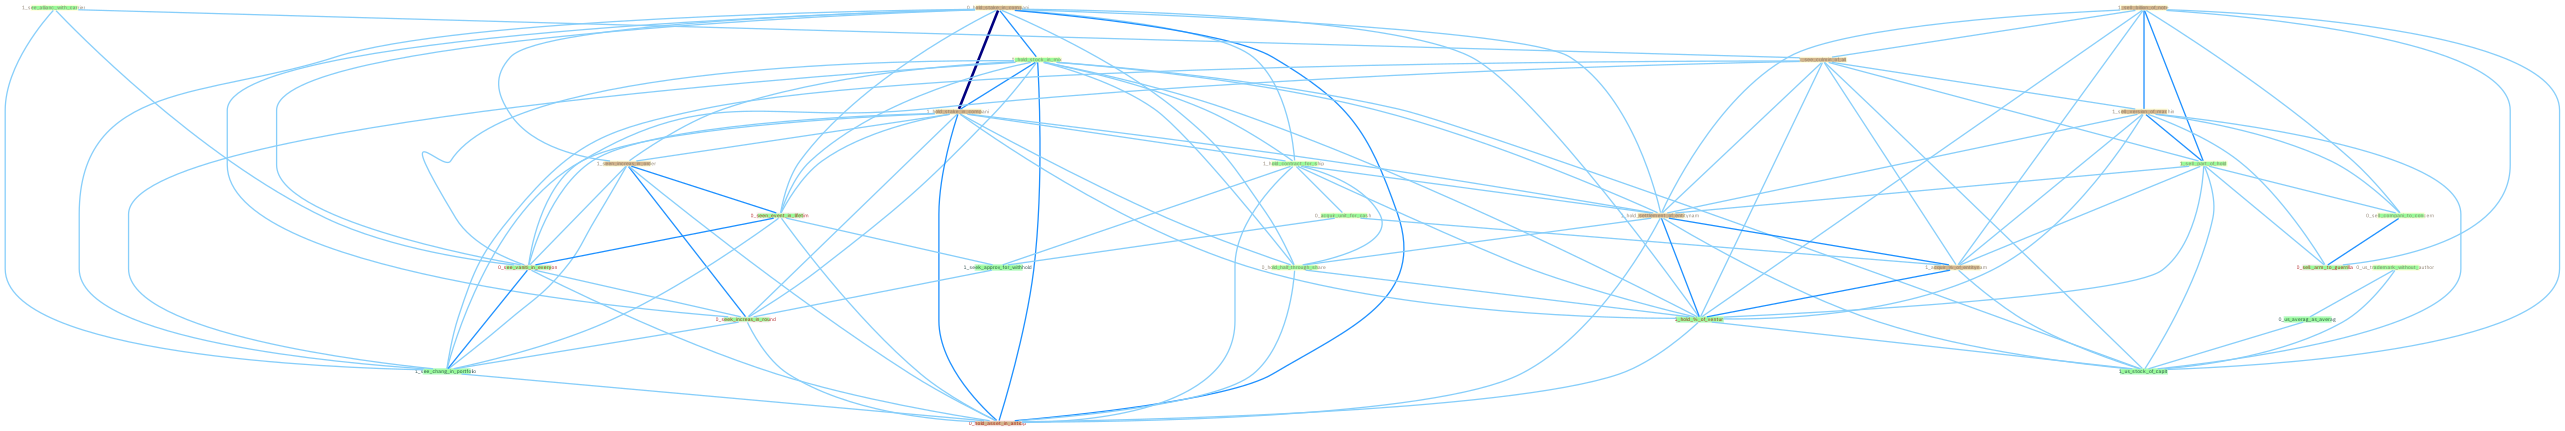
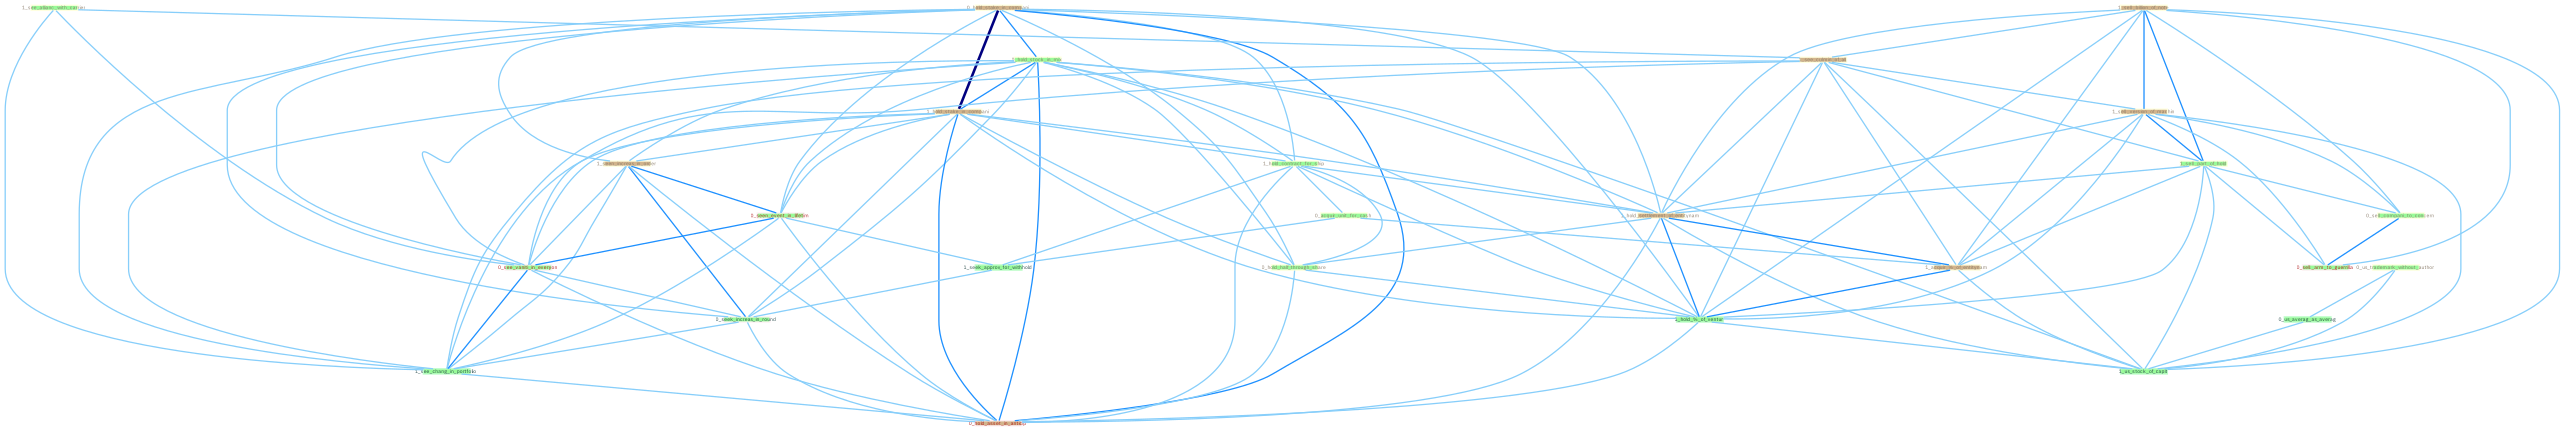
node "0_seek_increas_in_round": fontcolor #b22222 -> #2f4f4f
node "1_hold_%_of_ventur": fontcolor #b22222 -> #2f4f4f
